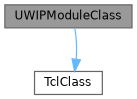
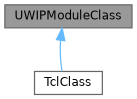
edge "UWIPModuleClass" -> "TclClass": reversed
